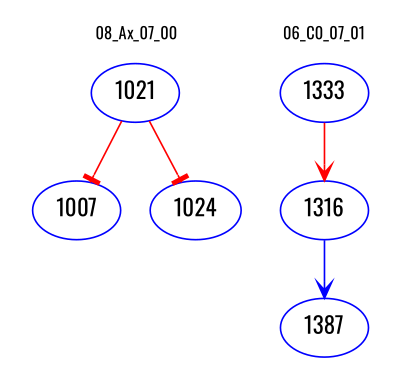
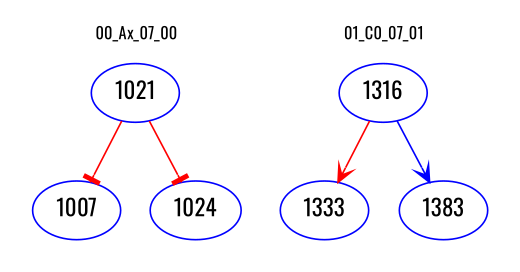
cluster "08_Ax_07_00": label "08_Ax_07_00" -> "00_Ax_07_00"
cluster "06_C0_07_01": label "06_C0_07_01" -> "01_C0_07_01"
edge "1333" -> "1316": reversed
node "1387": label "1387" -> "1383"
